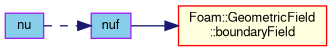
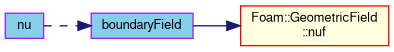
node "nuf": label "nuf" -> "boundaryField"
node "Foam::GeometricField ::boundaryField": label "Foam::GeometricField ::boundaryField" -> "Foam::GeometricField ::nuf"
